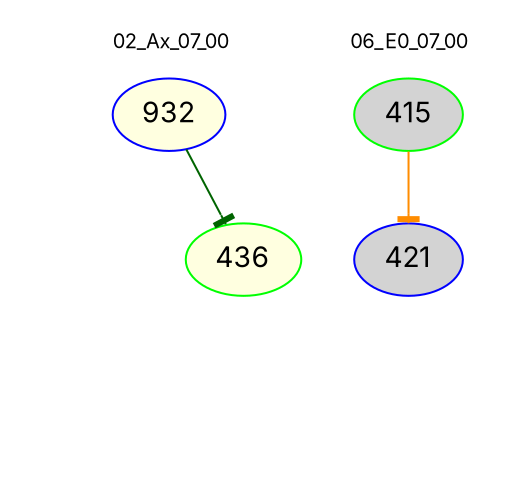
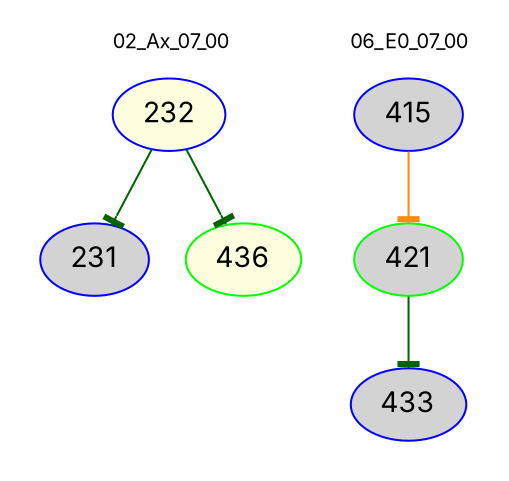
node "932": label "932" -> "232"
node "415": color green -> blue
node "231": added
node "421": color blue -> green
node "433": added
